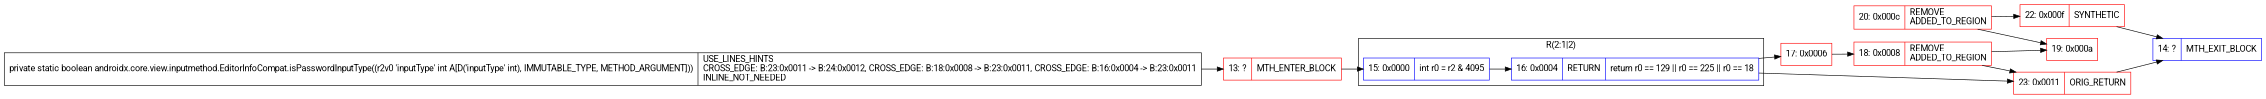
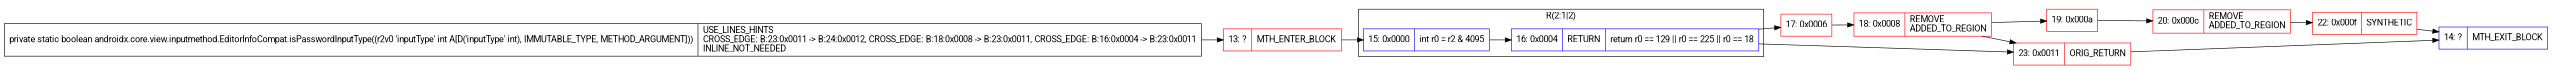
edge "20: 0x000c" -> "19: 0x000a": reversed
